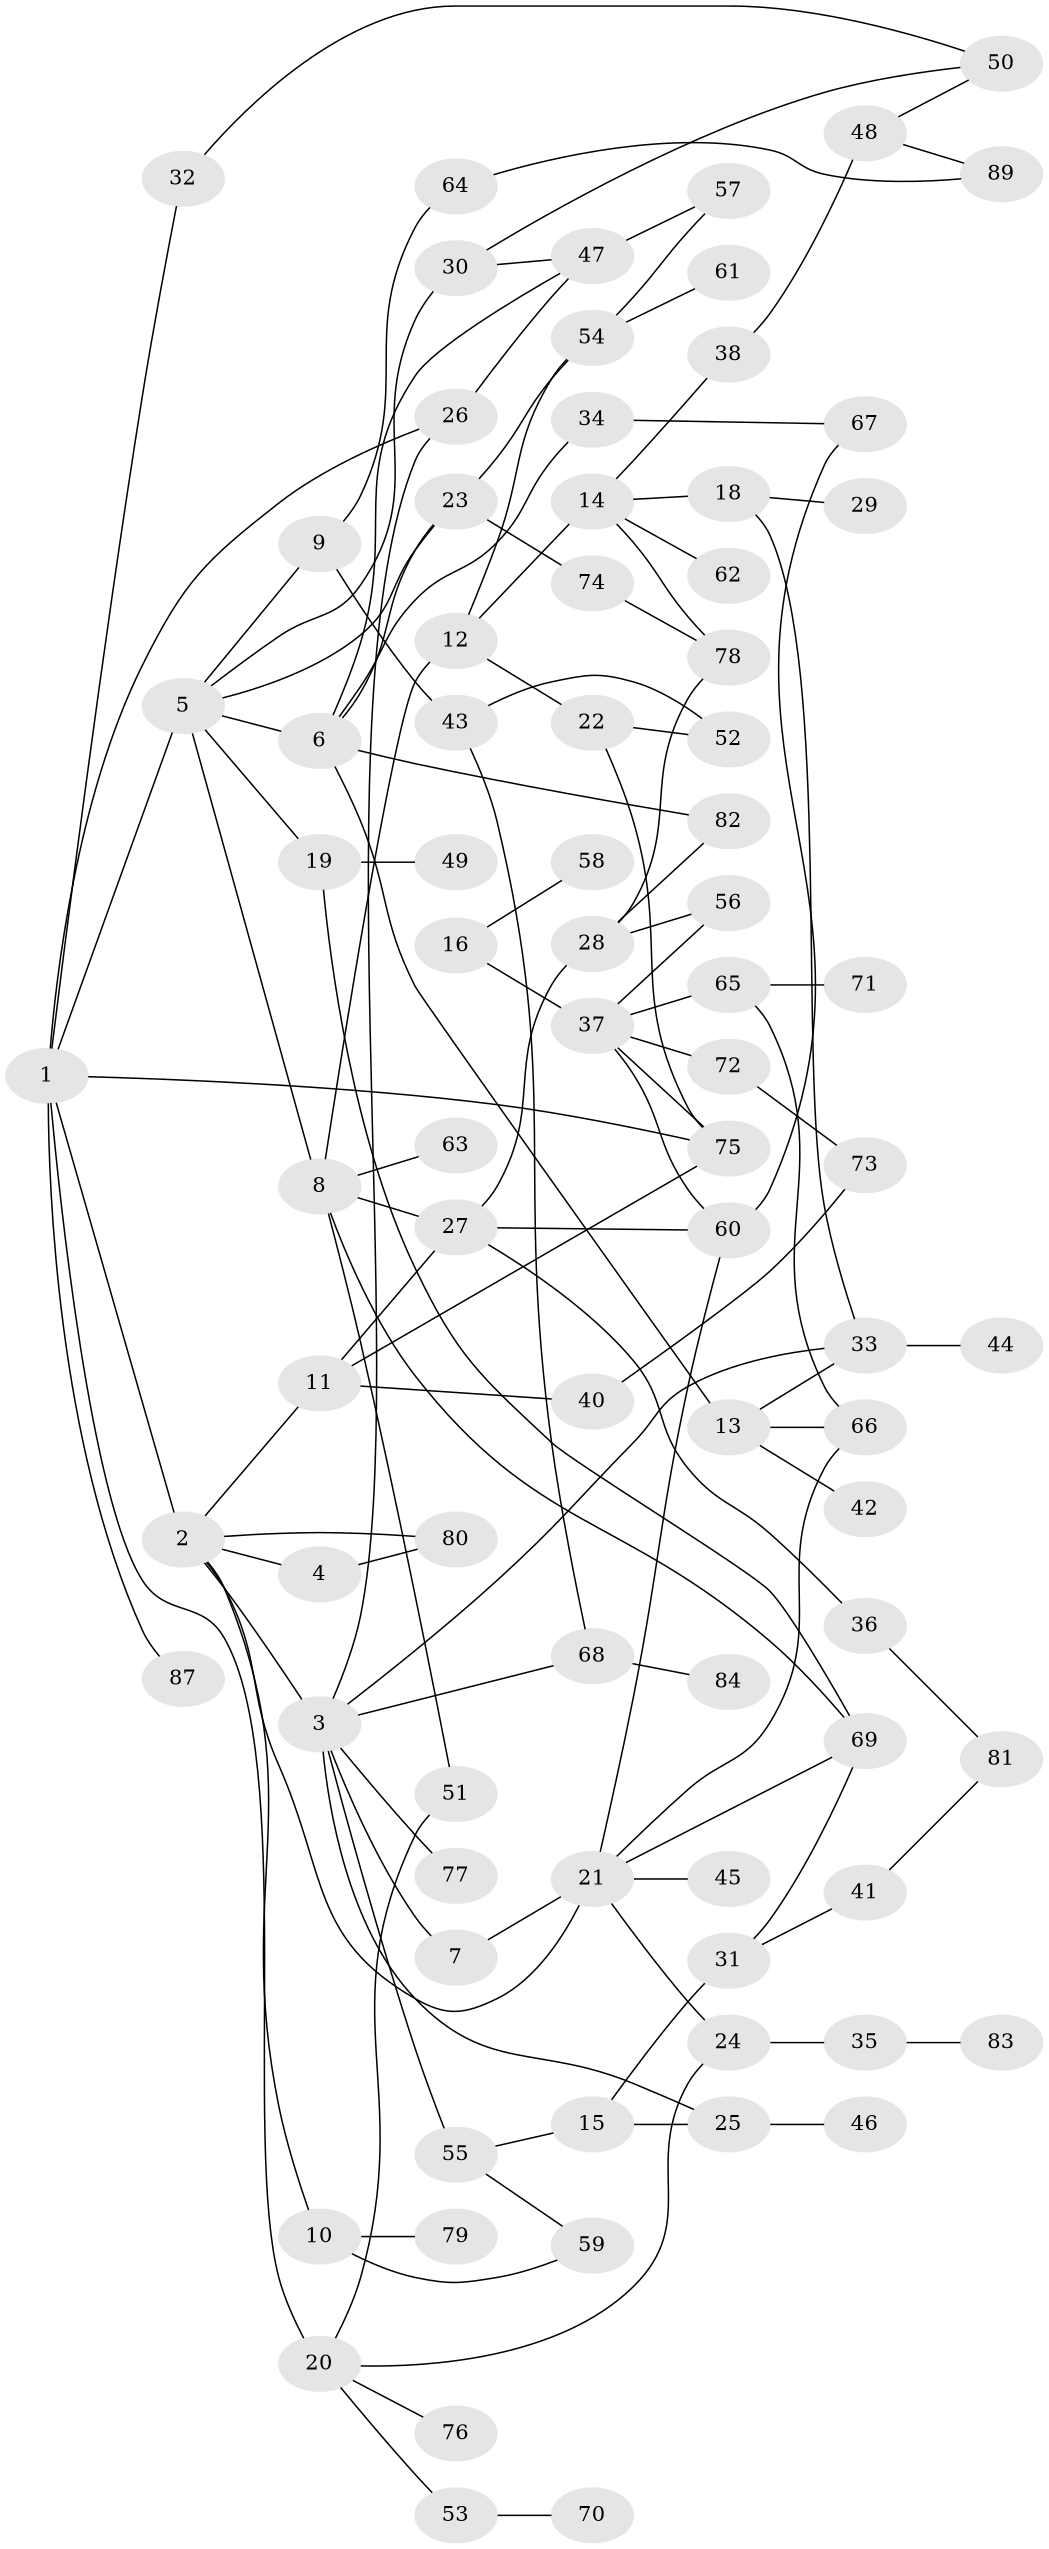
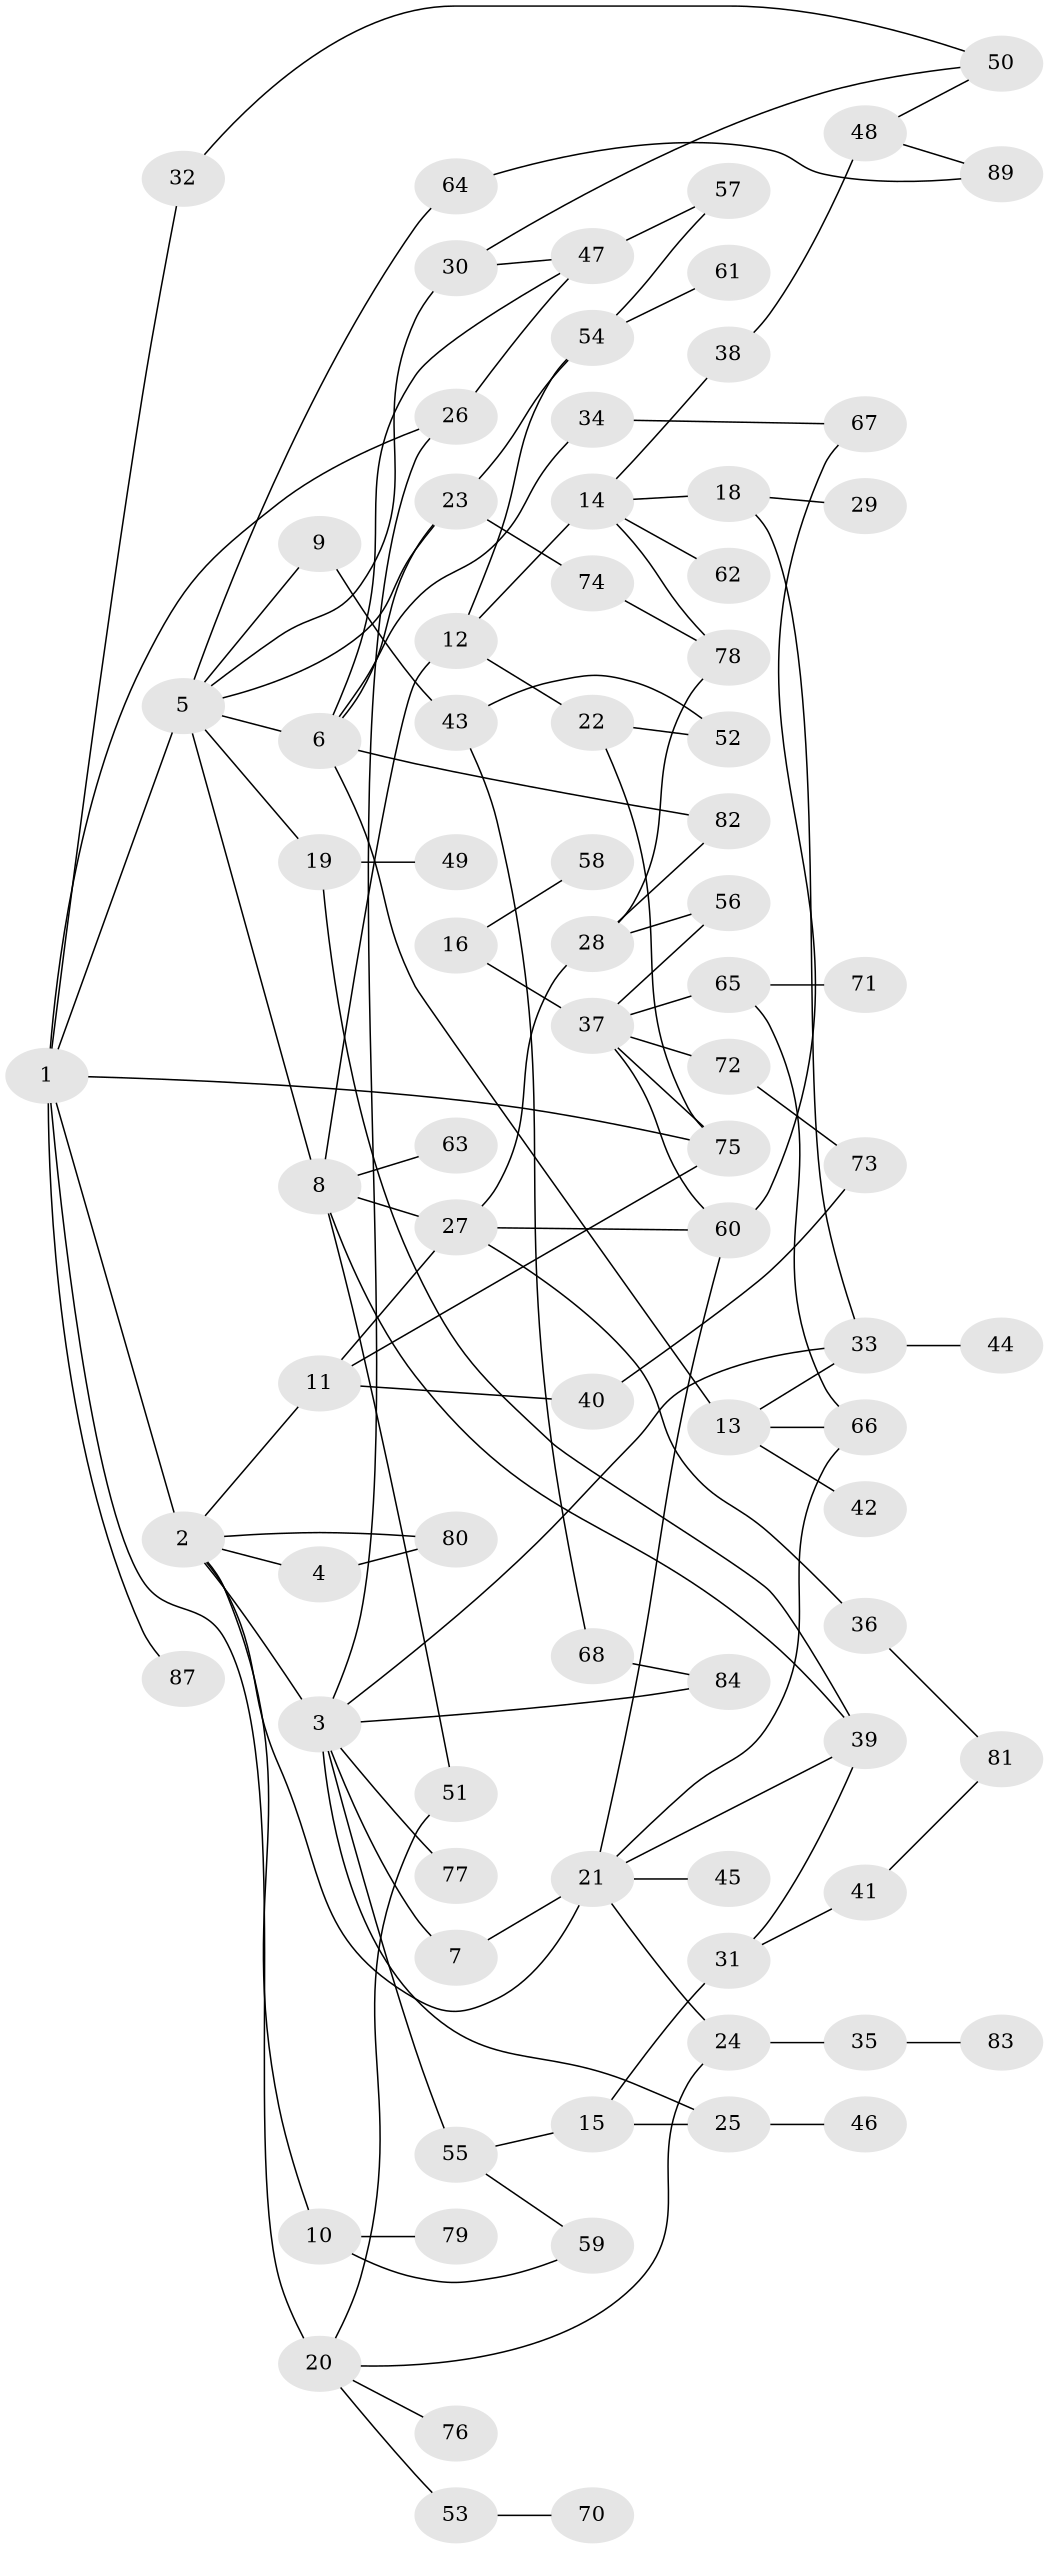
edge "64" -- "9": now "64" -- "5"
edge "68" -- "3": now "84" -- "3"
node "69": label "69" -> "39"
